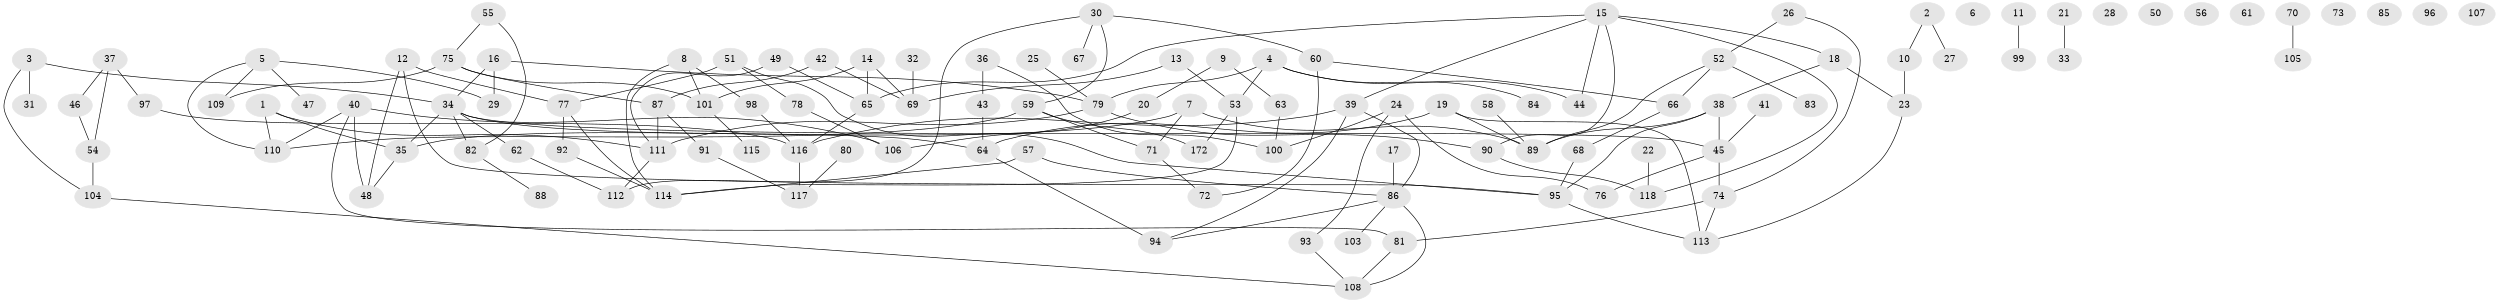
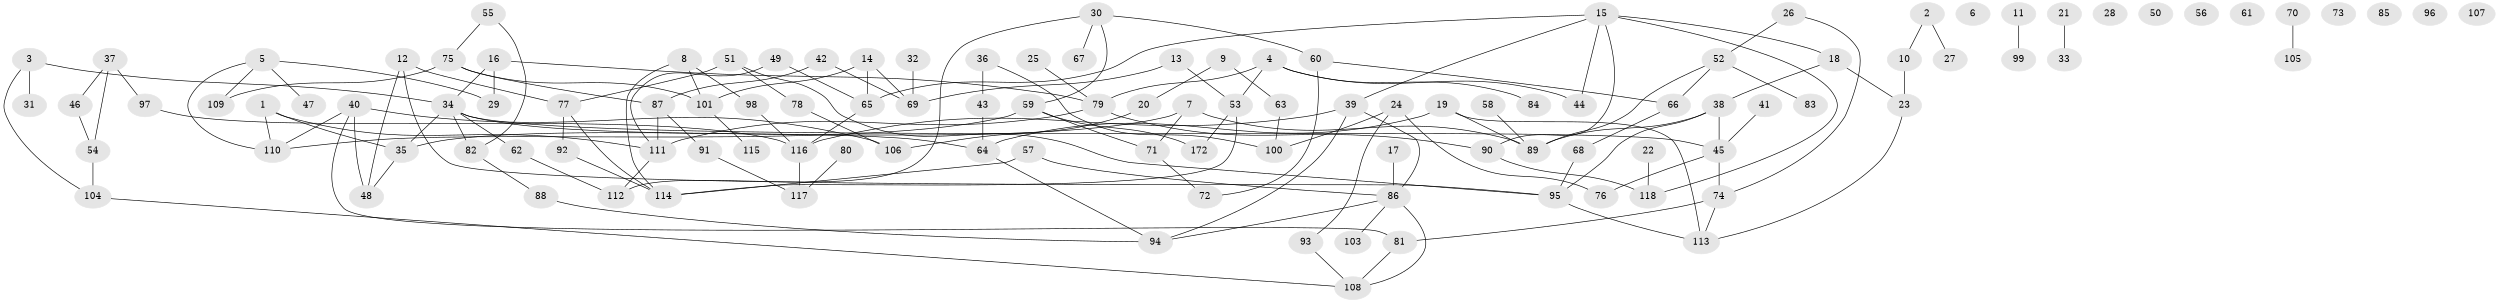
edge "88" -- "94": added
